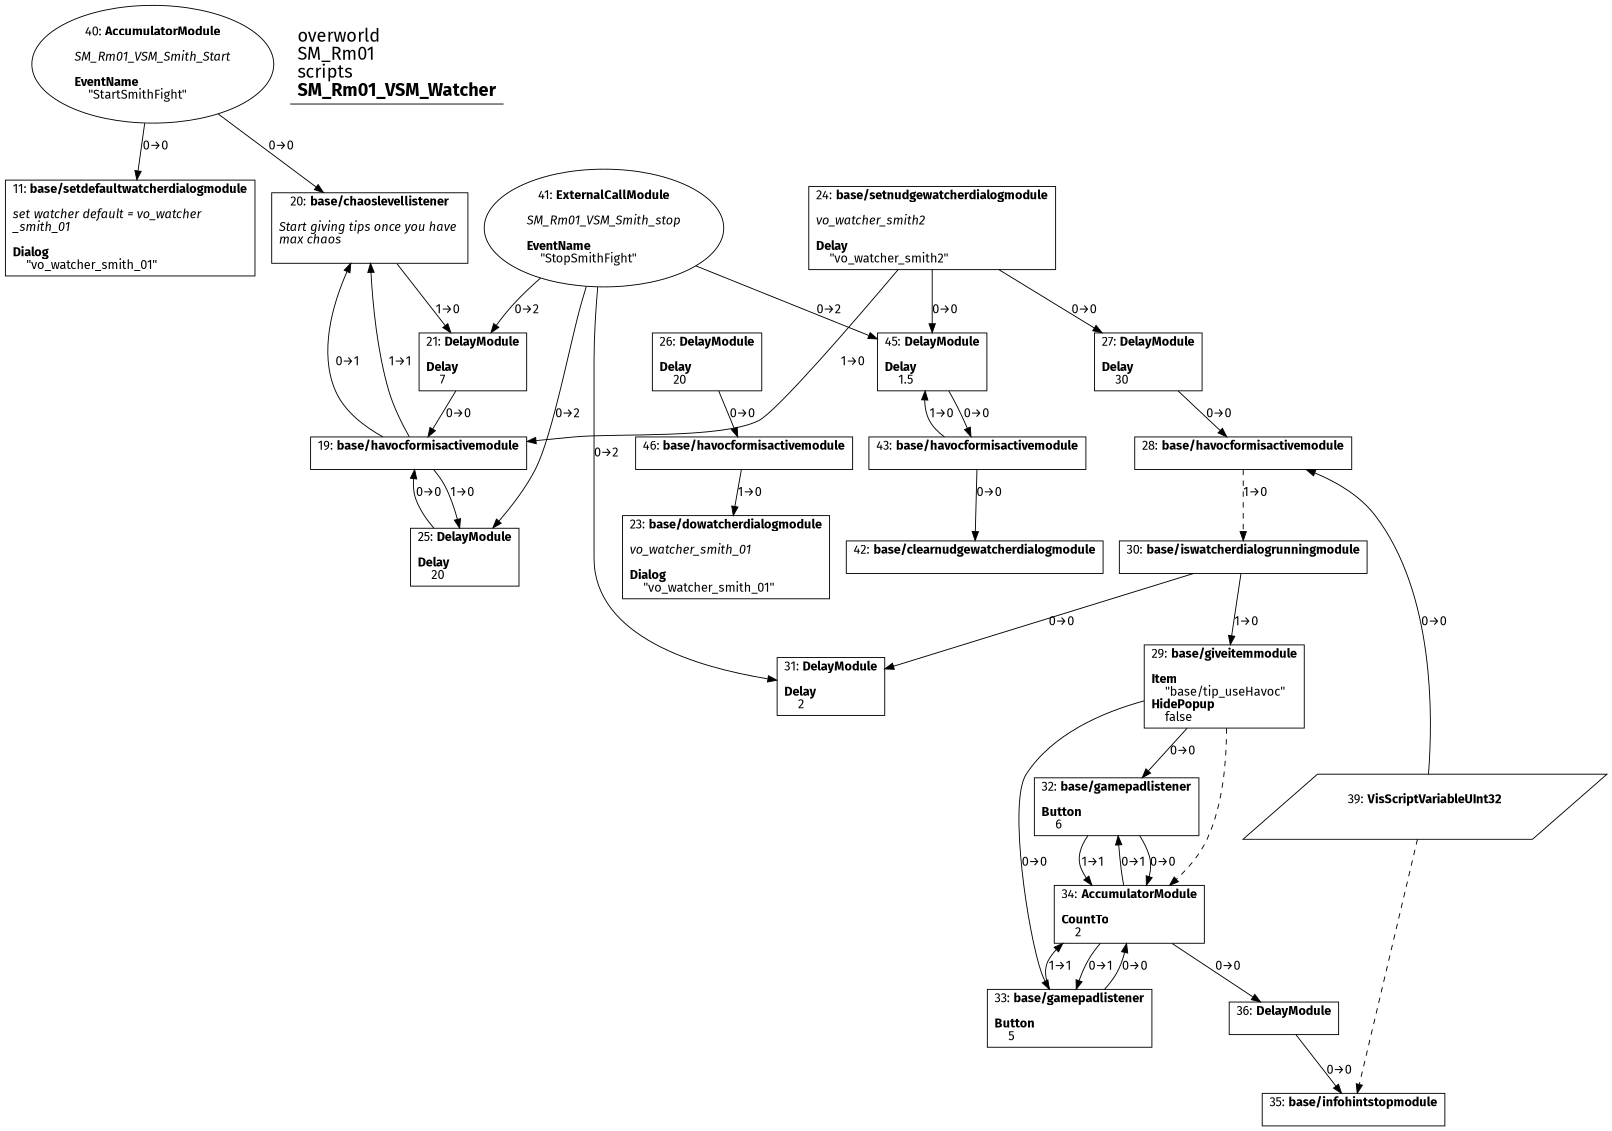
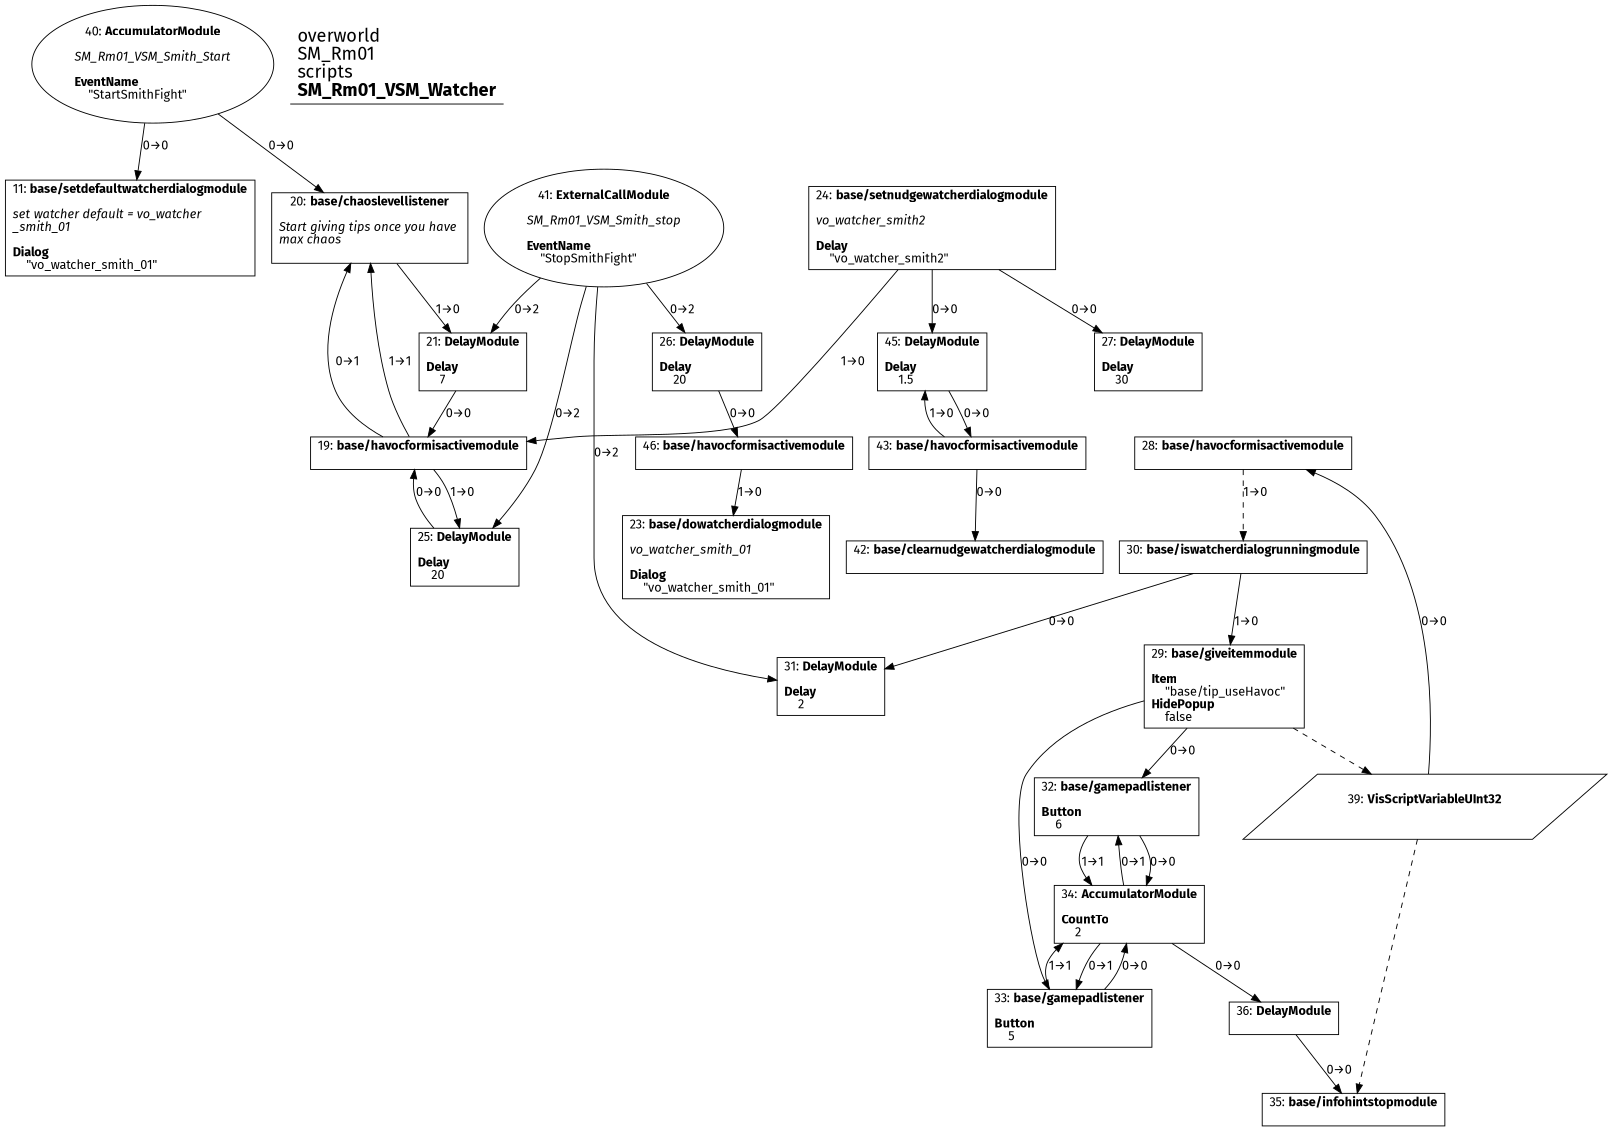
edge "41:" -> "45:": now "41:" -> "26:"
edge "27:" -> "28:": removed, label "0→0"
edge "29:" -> "34:": now "29:" -> "39:"
